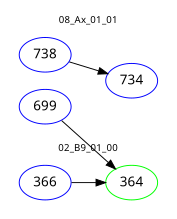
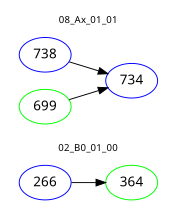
node "699": color blue -> green
edge "699" -> "364": now "699" -> "734"
cluster "02_B9_01_00": label "02_B9_01_00" -> "02_B0_01_00"
node "366": label "366" -> "266"
